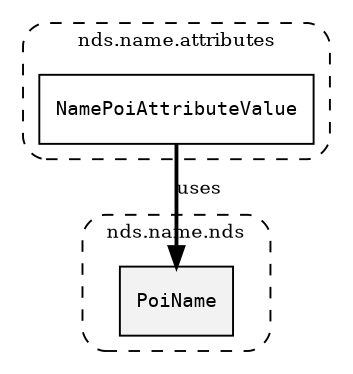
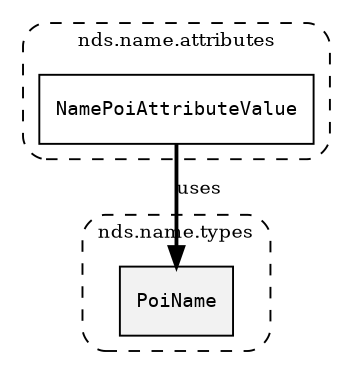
cluster "nds.name.nds": label "nds.name.nds" -> "nds.name.types"
